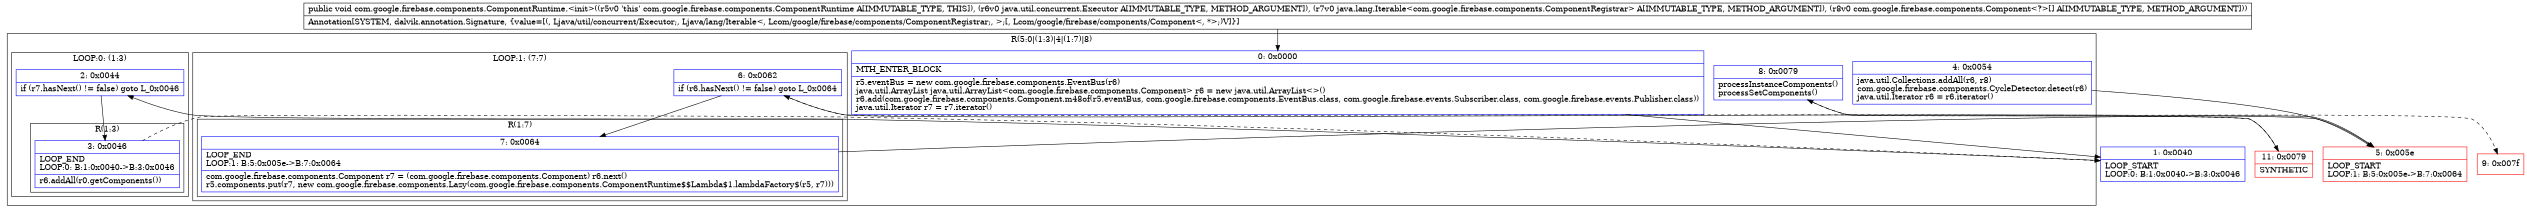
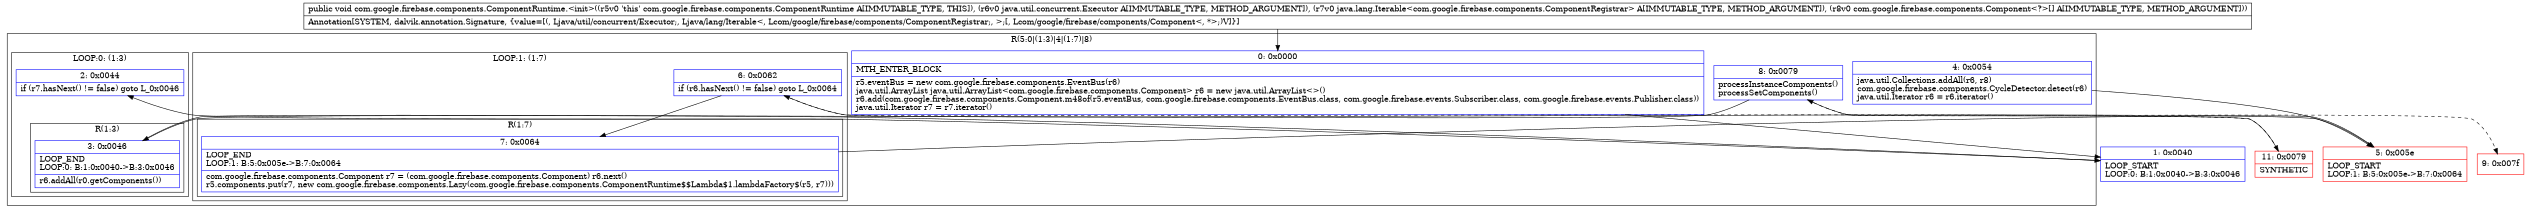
cluster "LOOP:1: (7:7)": label "LOOP:1: (7:7)" -> "LOOP:1: (1:7)"
edge "2: 0x0044" -> "3: 0x0046": now "8: 0x0079" -> "3: 0x0046"
edge "3: 0x0046" -> "1: 0x0040": style dashed -> solid
